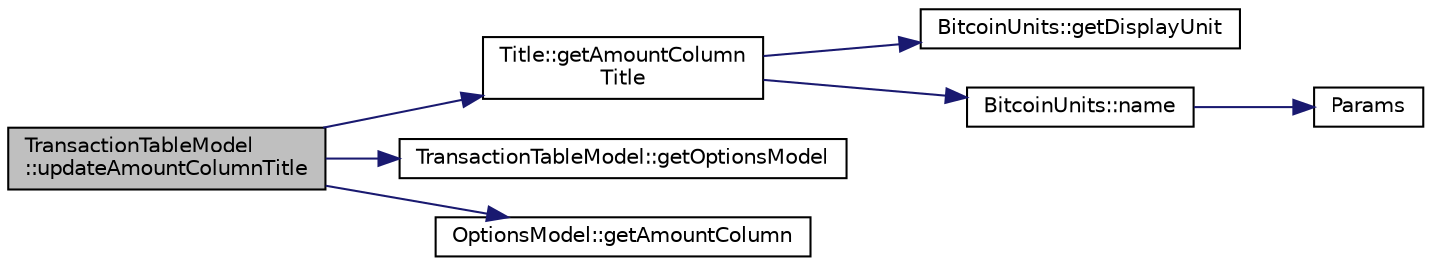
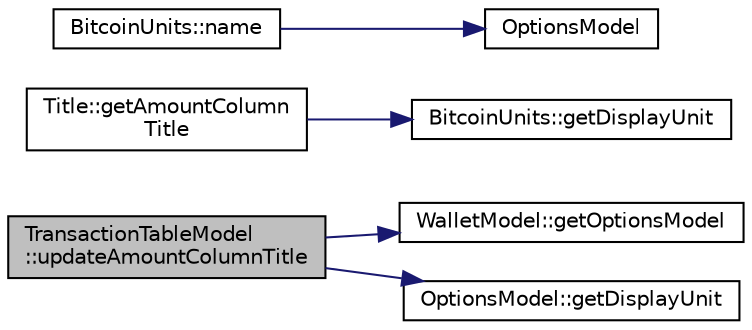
edge "Title::getAmountColumn Title" -> "BitcoinUnits::name": removed
node "Params": label "Params" -> "OptionsModel"
edge "TransactionTableModel ::updateAmountColumnTitle" -> "Title::getAmountColumn Title": removed
node "TransactionTableModel::getOptionsModel": label "TransactionTableModel::getOptionsModel" -> "WalletModel::getOptionsModel"
node "OptionsModel::getAmountColumn": label "OptionsModel::getAmountColumn" -> "OptionsModel::getDisplayUnit"
